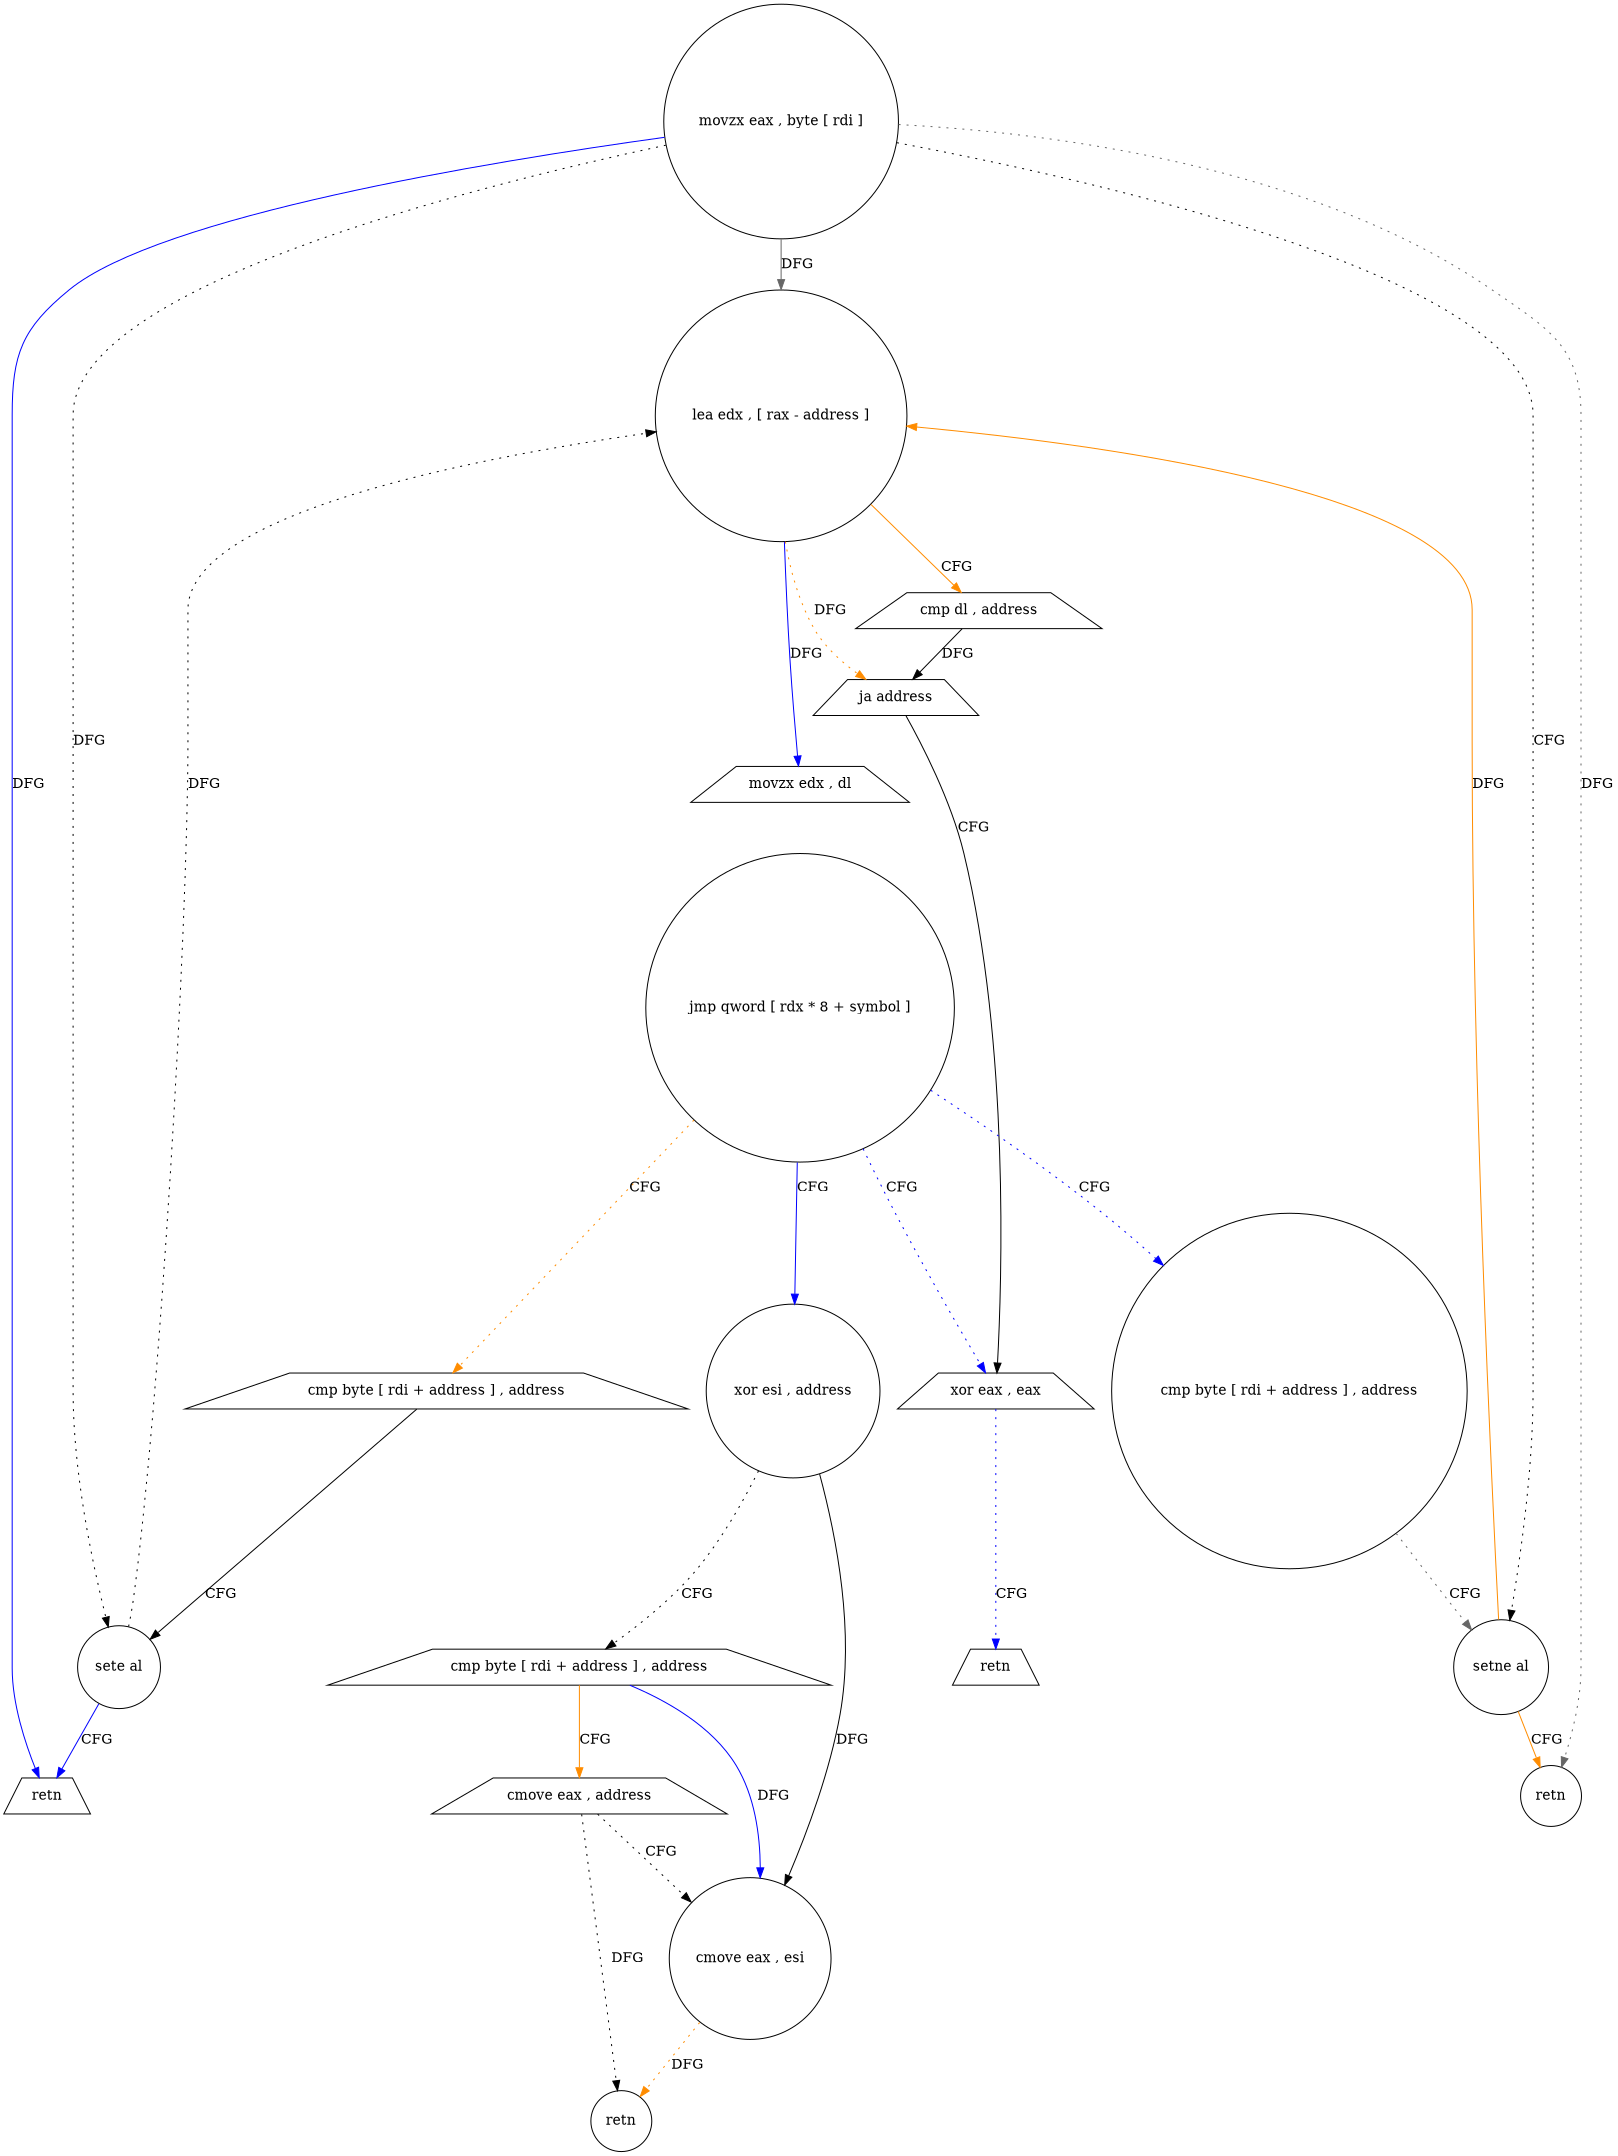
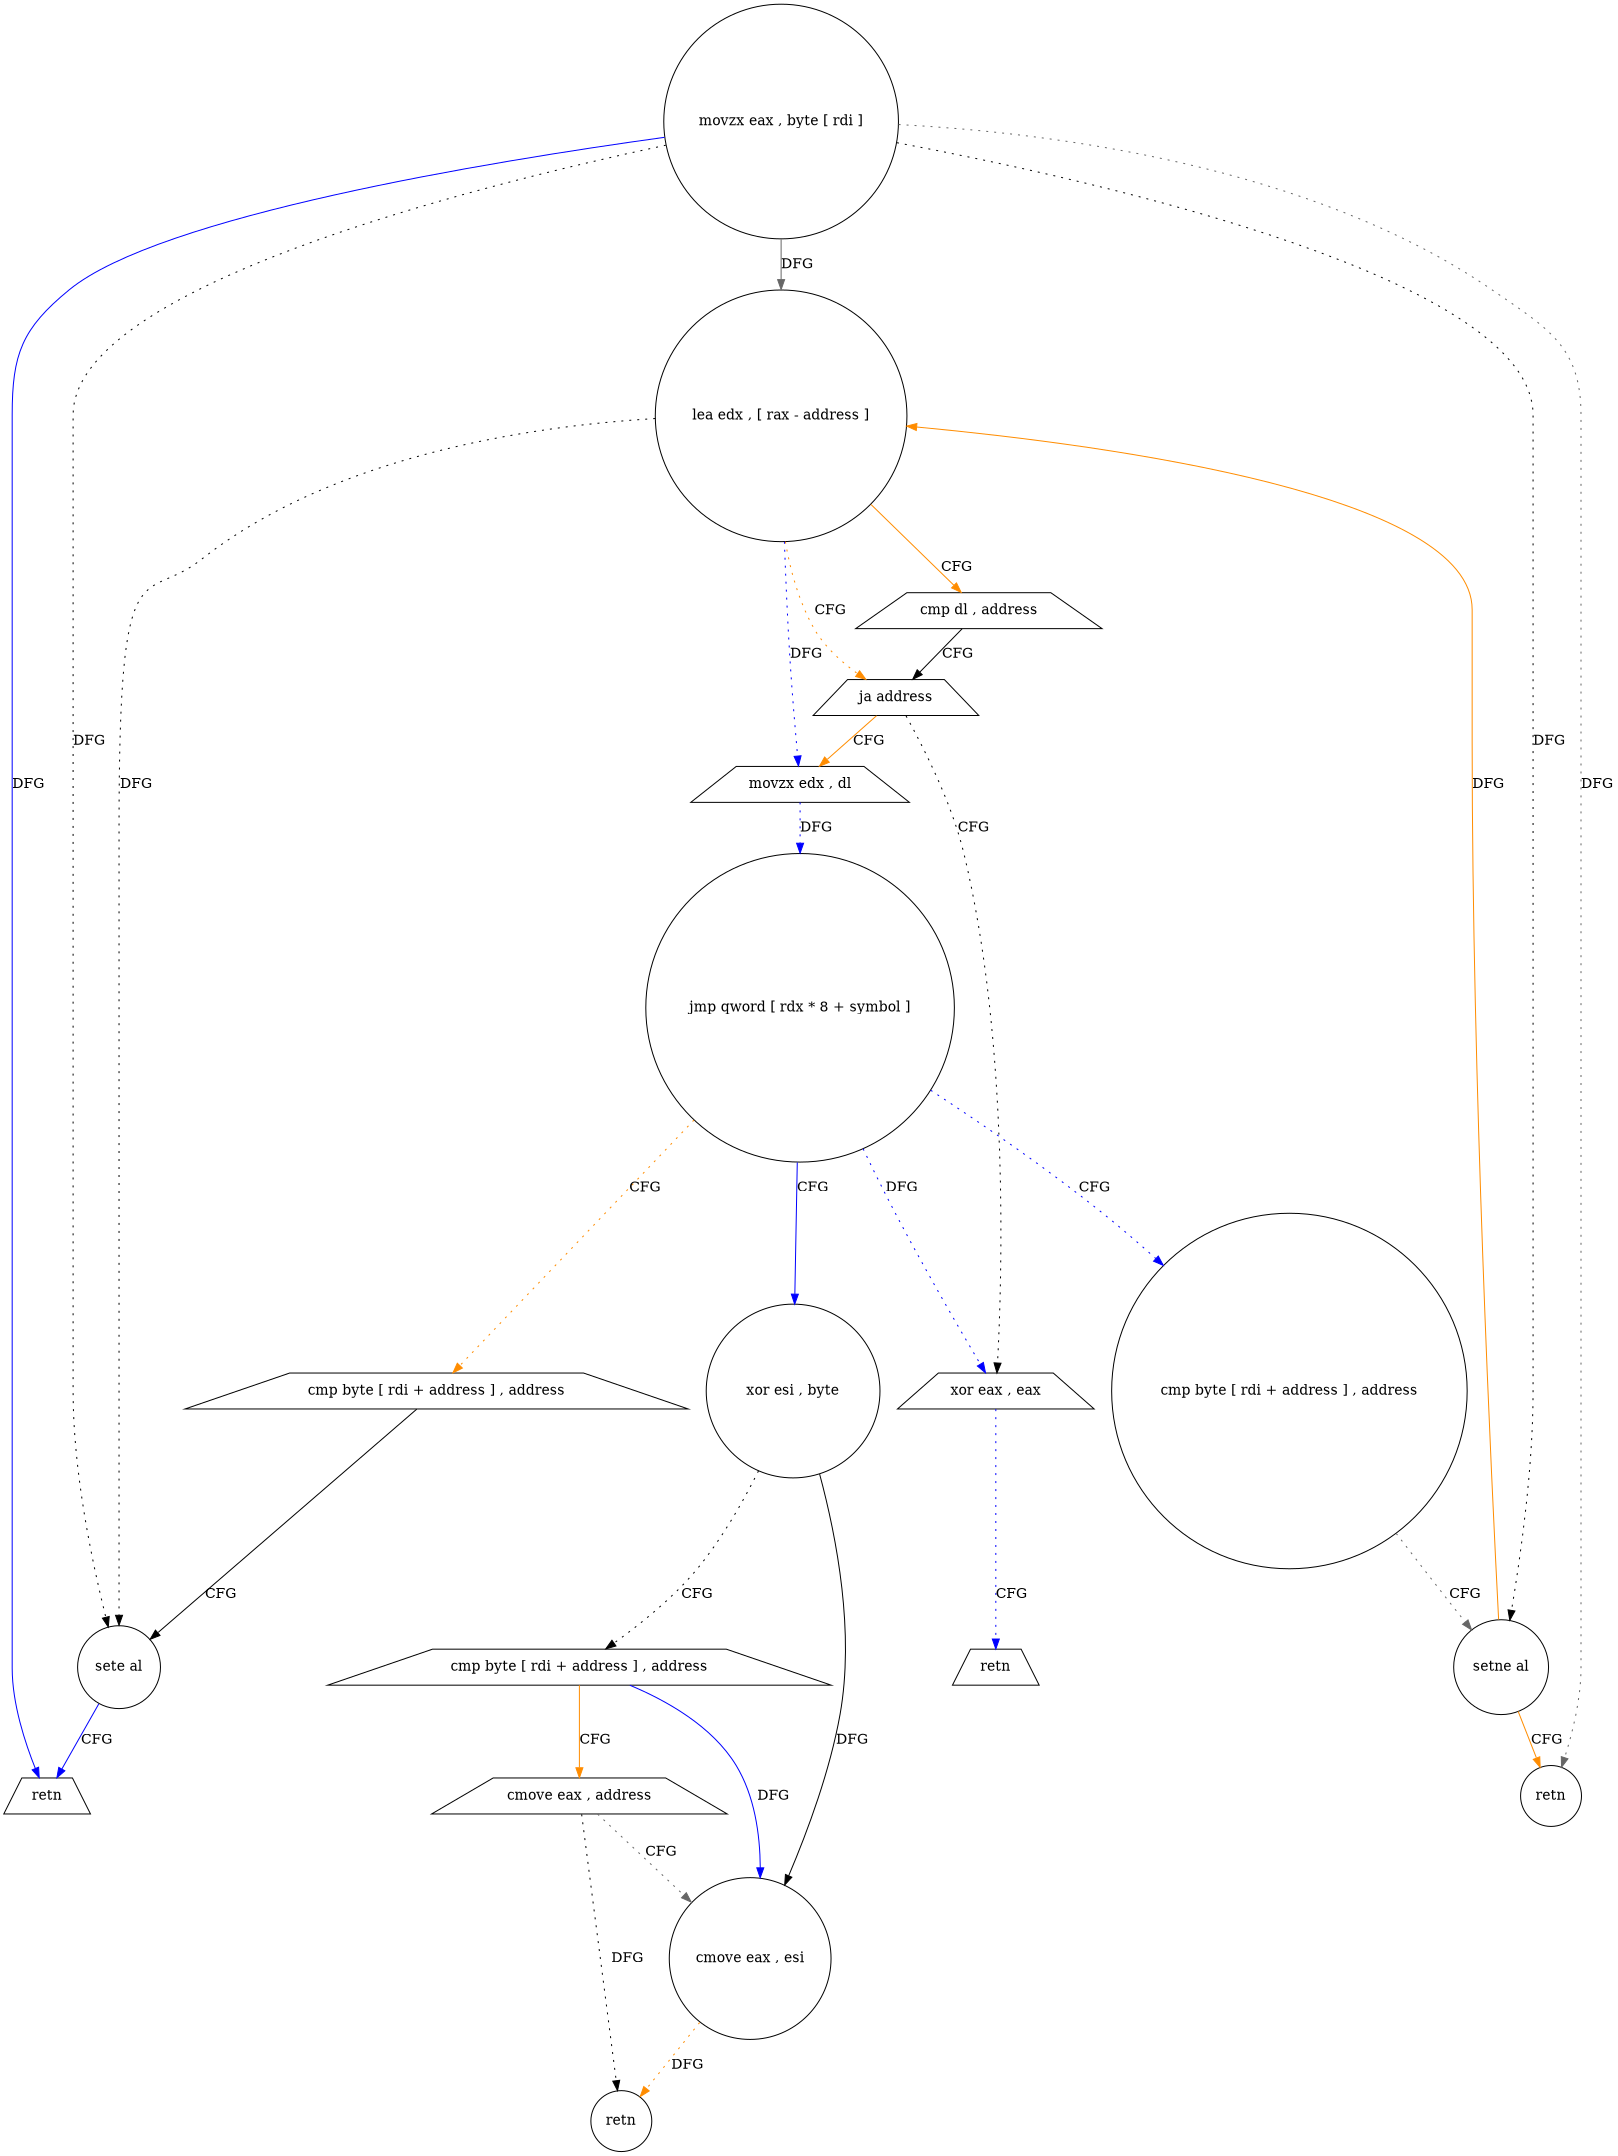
edge "lea edx , [ rax - address ]" -> "ja address": label "DFG" -> "CFG"
edge "lea edx , [ rax - address ]" -> "movzx edx , dl": style solid -> dotted
edge "cmp dl , address" -> "ja address": label "DFG" -> "CFG"
edge "ja address" -> "movzx edx , dl": added, label "CFG"
edge "movzx eax , byte [ rdi ]" -> "setne al": label "CFG" -> "DFG"
edge "movzx edx , dl" -> "jmp qword [ rdx * 8 + symbol ]": added, label "DFG"
edge "sete al" -> "lea edx , [ rax - address ]": reversed
edge "ja address" -> "xor eax , eax": style solid -> dotted
edge "jmp qword [ rdx * 8 + symbol ]" -> "xor eax , eax": label "CFG" -> "DFG"
node "xor esi , address": label "xor esi , address" -> "xor esi , byte"
edge "cmove eax , address" -> "cmove eax , esi": color black -> gray40
